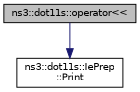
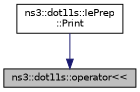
edge "ns3::dot11s::operator<<" -> "ns3::dot11s::IePrep ::Print": reversed
